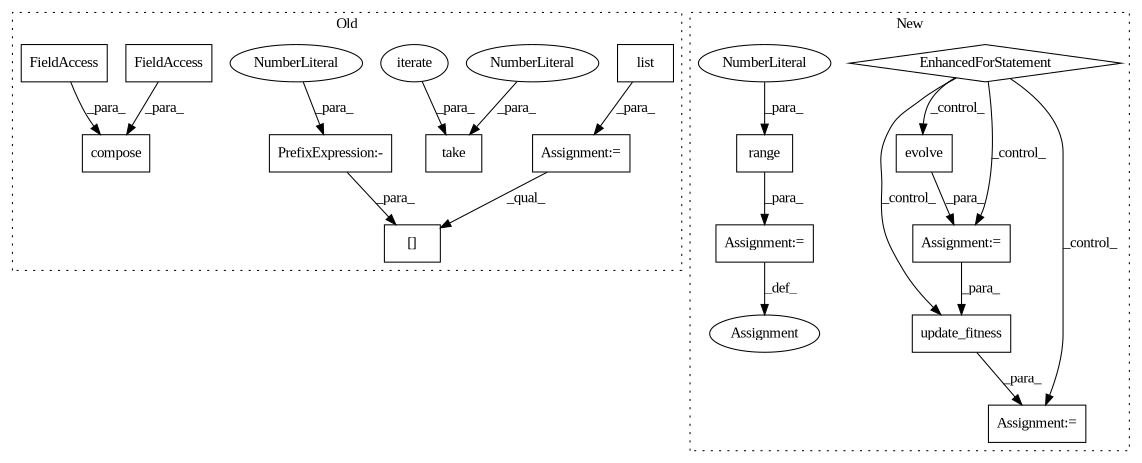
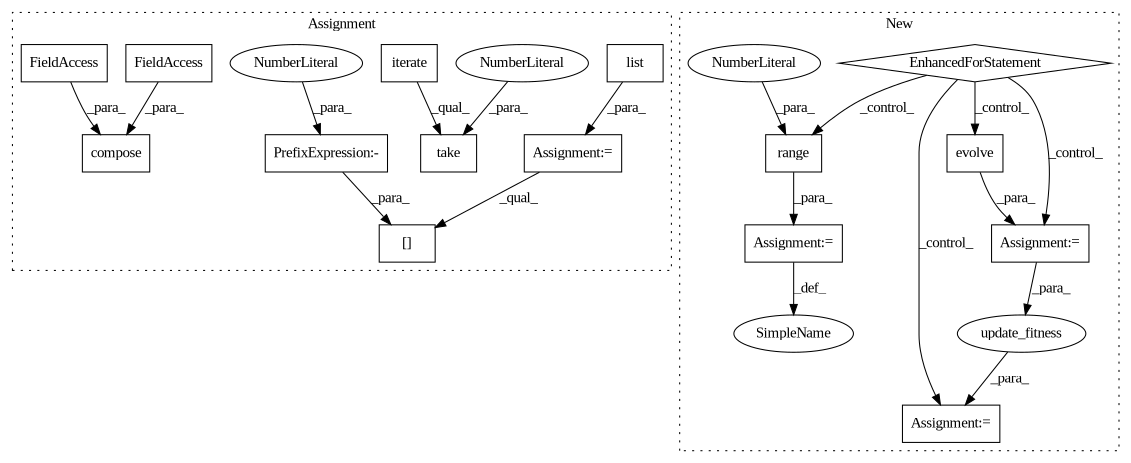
cluster "Old": label "Old" -> "Assignment"
node "iterate": shape ellipse -> box
edge "iterate" -> "take": label "_para_" -> "_qual_"
edge "EnhancedForStatement" -> "update_fitness": now "EnhancedForStatement" -> "range"
node "Assignment": label "Assignment" -> "SimpleName"
node "update_fitness": shape box -> ellipse
